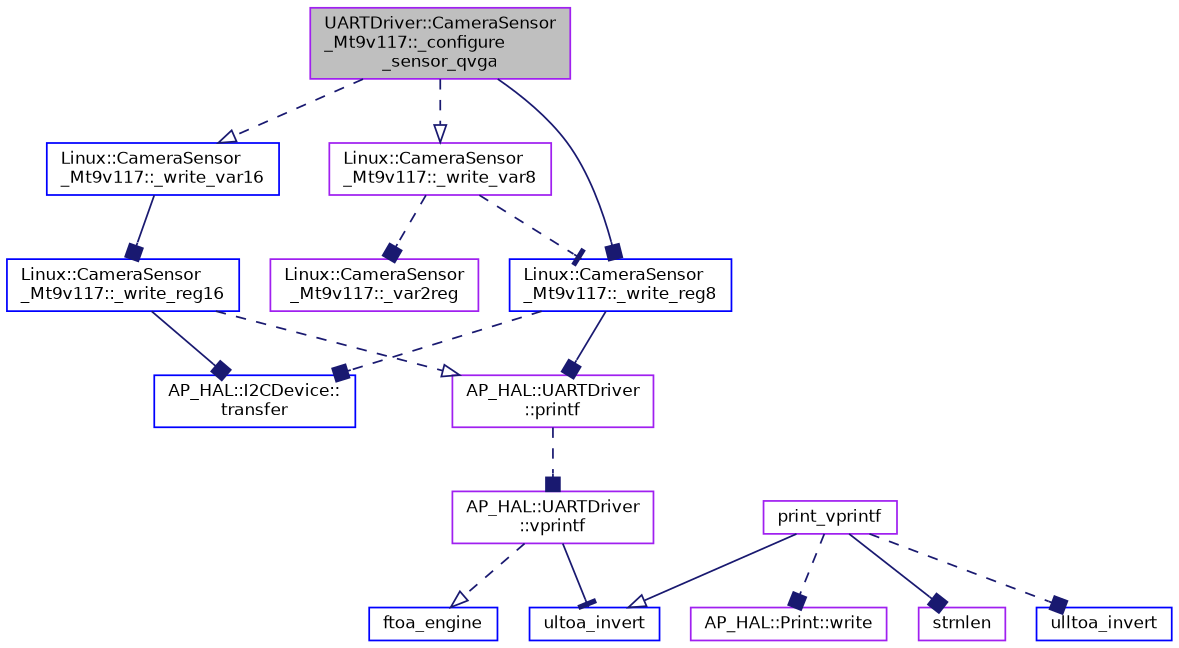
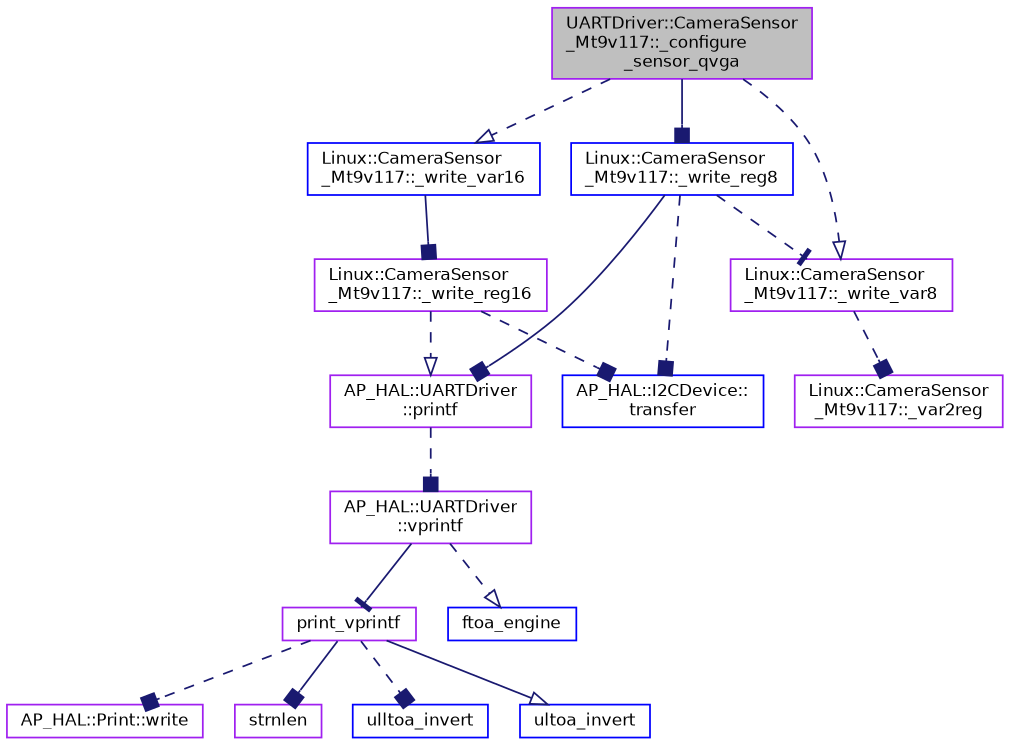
edge "Linux::CameraSensor _Mt9v117::_write_var8" -> "Linux::CameraSensor _Mt9v117::_write_reg8": reversed
node "Linux::CameraSensor _Mt9v117::_write_reg16": color blue -> purple
edge "Linux::CameraSensor _Mt9v117::_write_reg16" -> "AP_HAL::I2CDevice:: transfer": style solid -> dashed
edge "AP_HAL::UARTDriver ::vprintf" -> "ultoa_invert": now "AP_HAL::UARTDriver ::vprintf" -> "print_vprintf"
